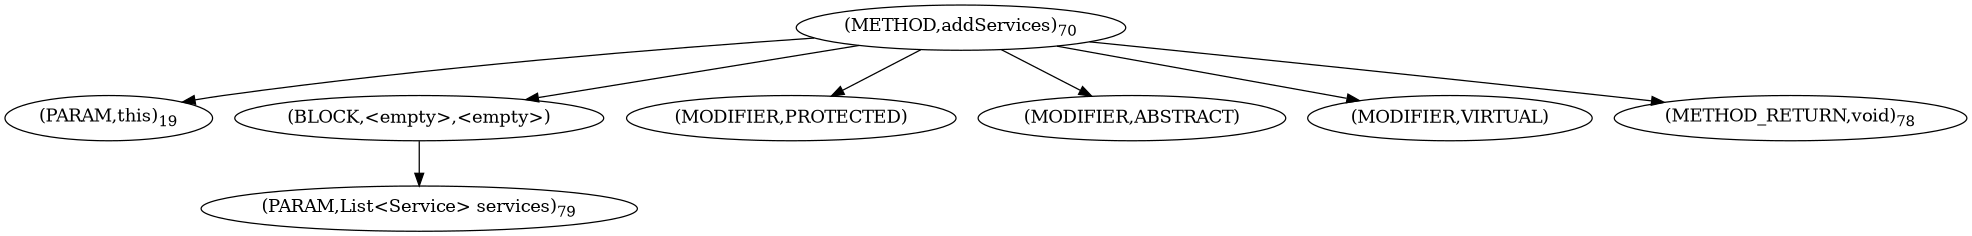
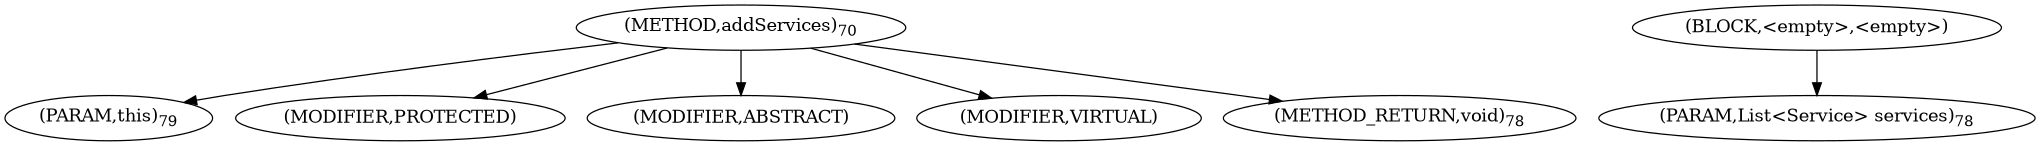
edge "(METHOD,addServices)" -> "(BLOCK,<empty>,<empty>)": removed
node "(PARAM,this)": text "19" -> "79"
node "(PARAM,List<Service> services)": text "79" -> "78"
